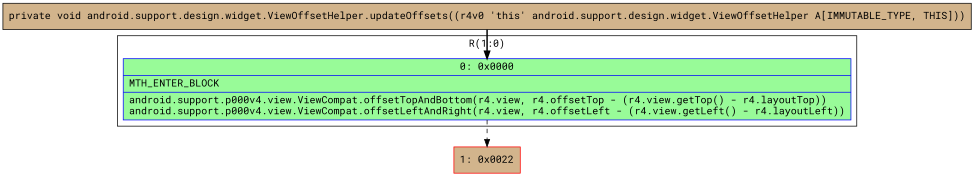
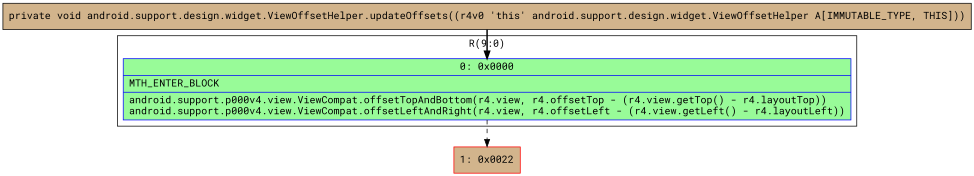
cluster "R(1:0)": label "R(1:0)" -> "R(9:0)"
